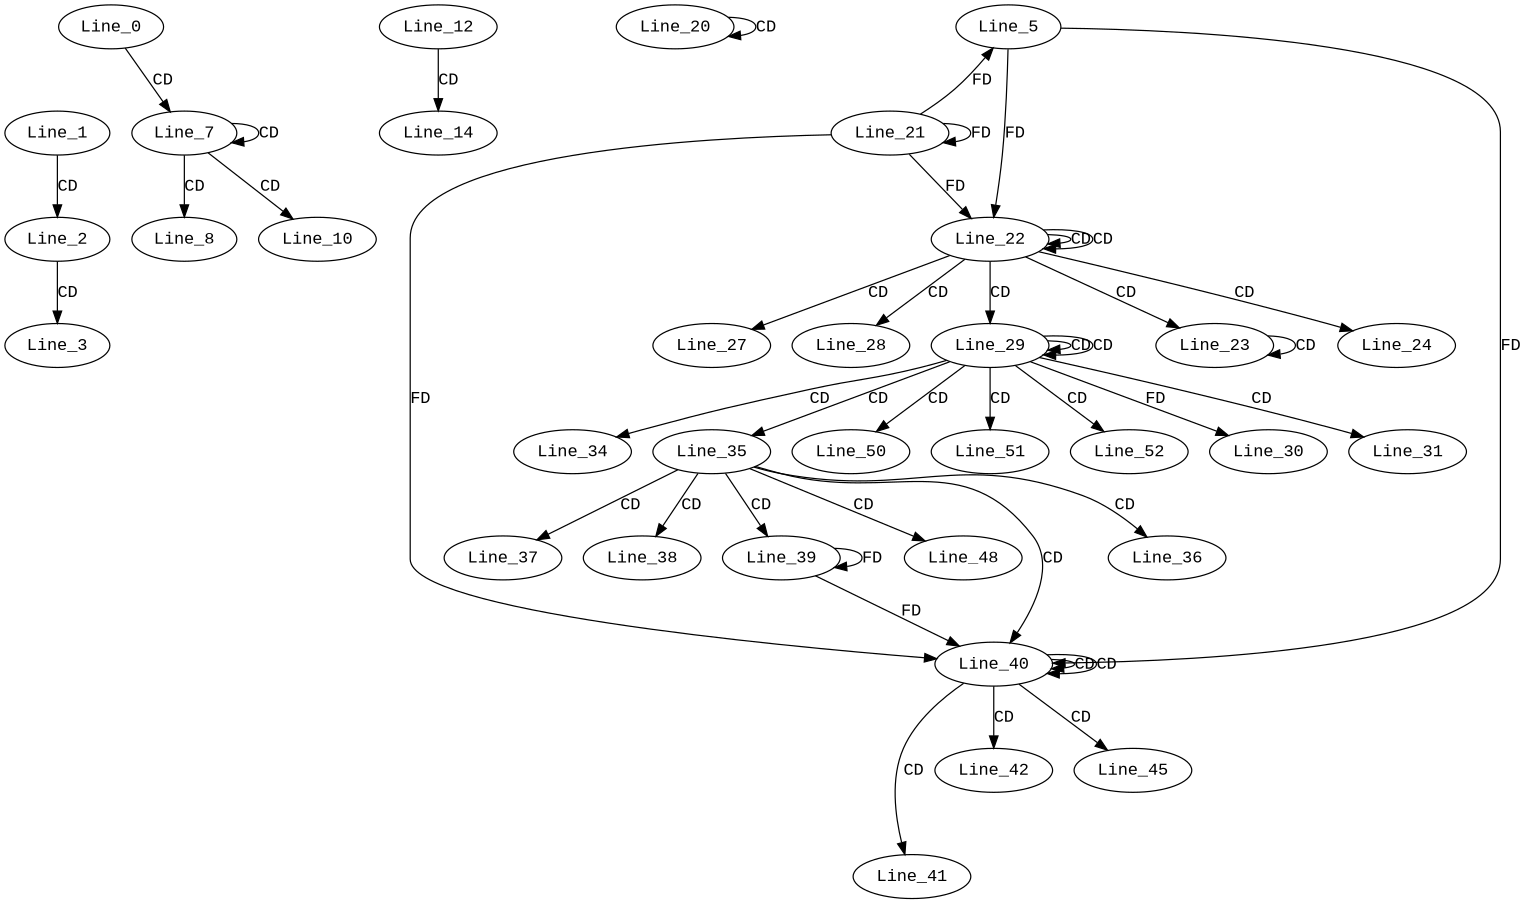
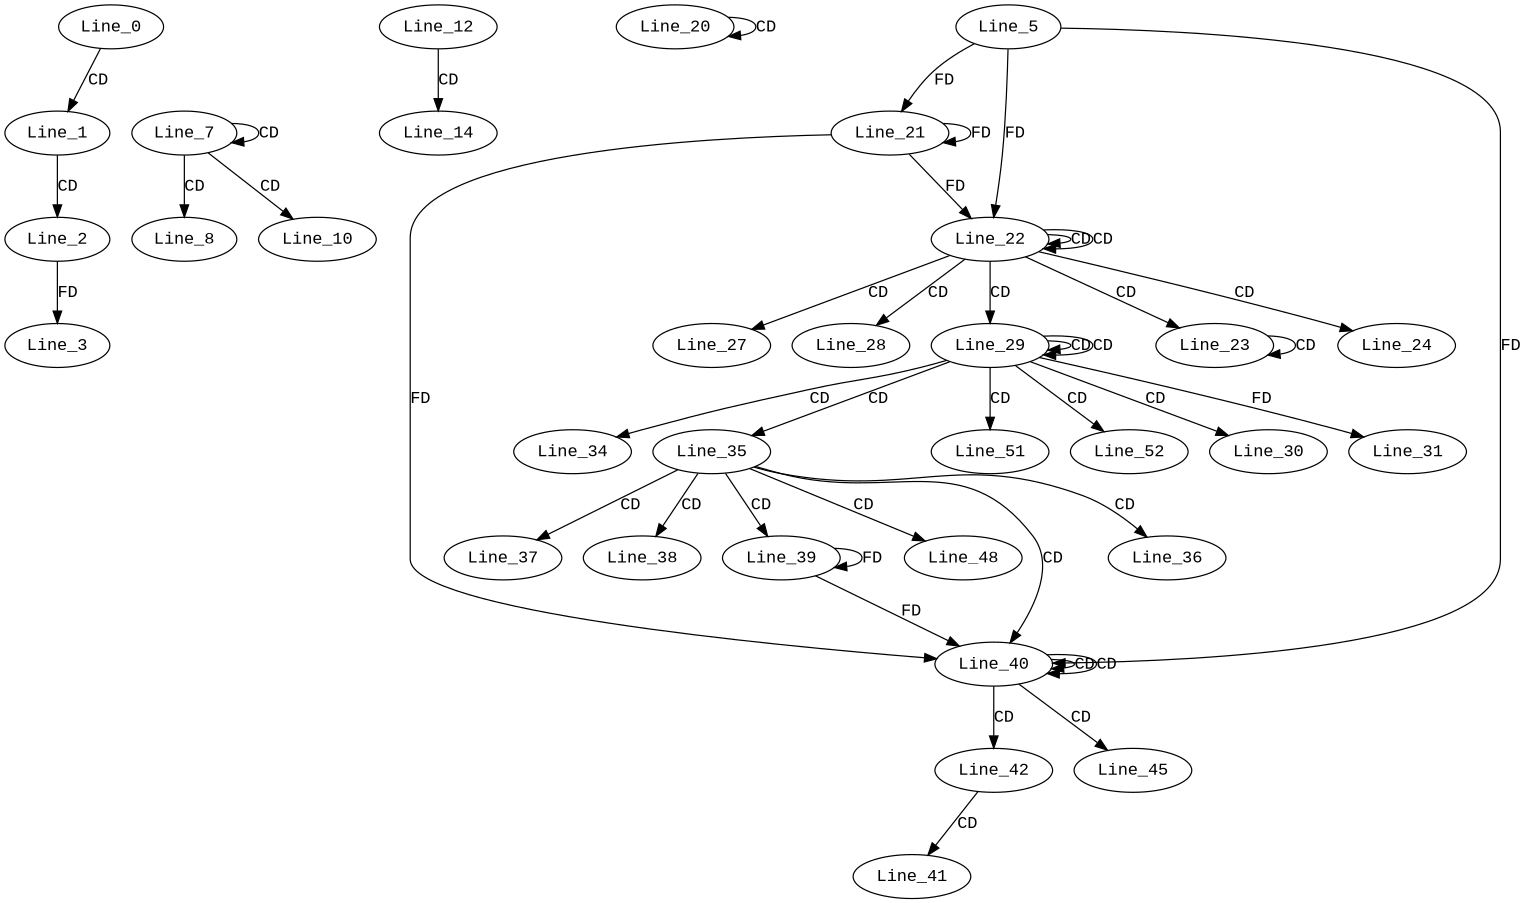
edge "Line_0" -> "Line_7": now "Line_0" -> "Line_1"
edge "Line_21" -> "Line_5": reversed
edge "Line_2" -> "Line_3": label "CD" -> "FD"
edge "Line_29" -> "Line_30": label "FD" -> "CD"
edge "Line_29" -> "Line_31": label "CD" -> "FD"
node "Line_50": removed
edge "Line_40" -> "Line_41": now "Line_42" -> "Line_41"
